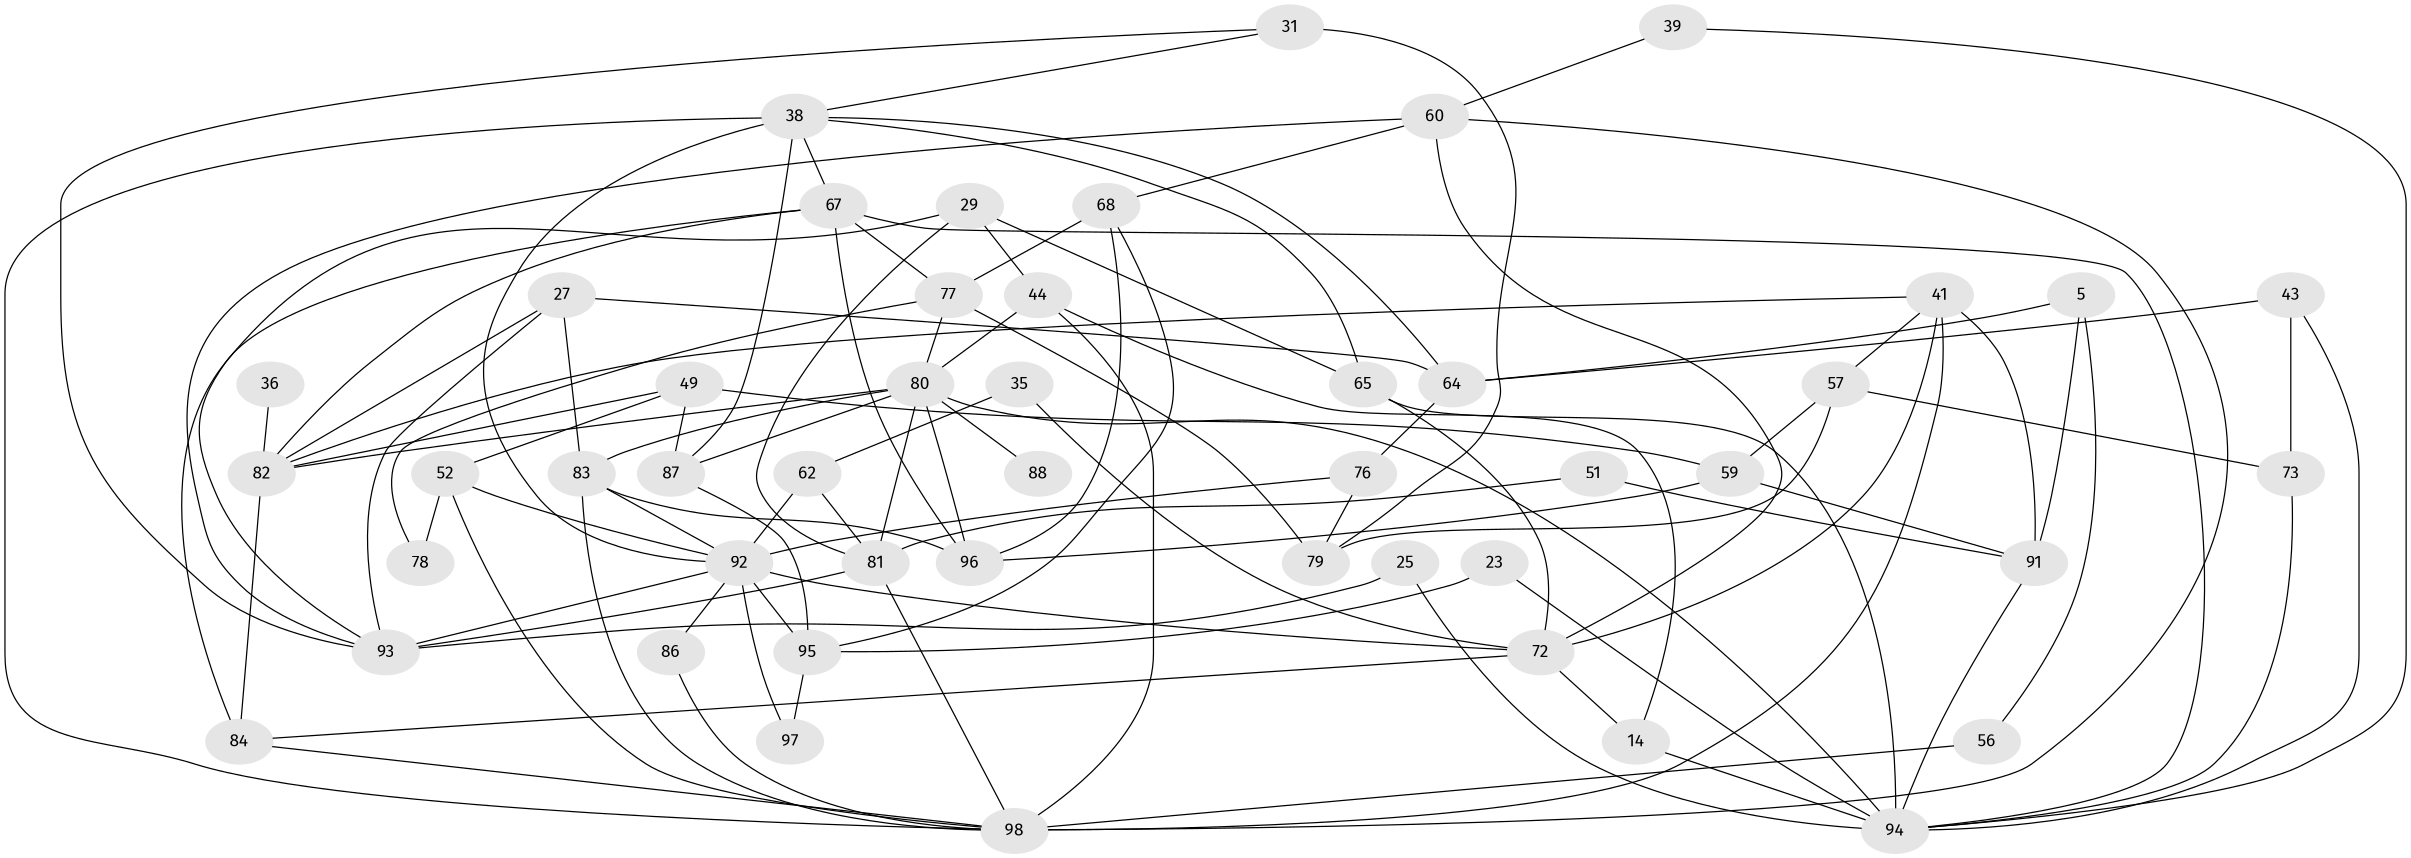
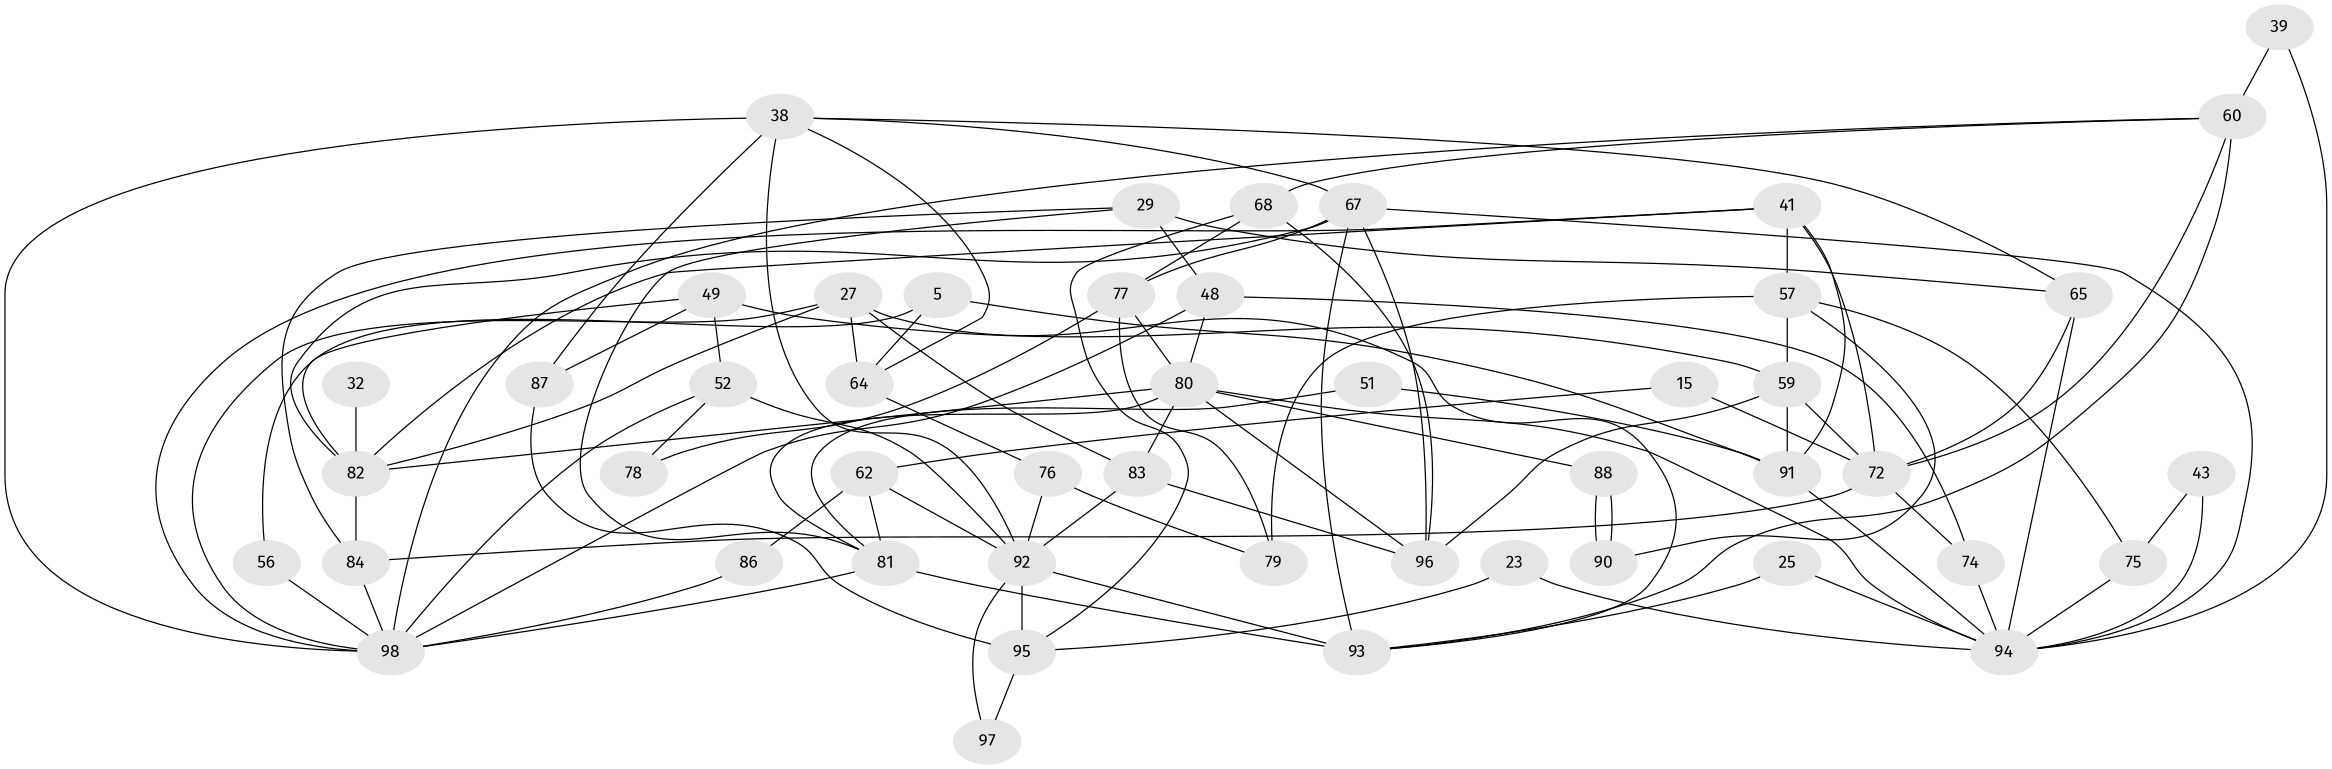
node "31": removed
node "44": label "44" -> "48"
edge "43" -- "64": removed
node "36": label "36" -> "32"
node "35": label "35" -> "15"
edge "80" -- "87": removed
node "73": label "73" -> "75"
node "90": added
edge "92" -- "86": now "62" -- "86"
edge "92" -- "72": now "59" -- "72"
node "14": label "14" -> "74"
edge "83" -- "98": now "27" -- "98"
